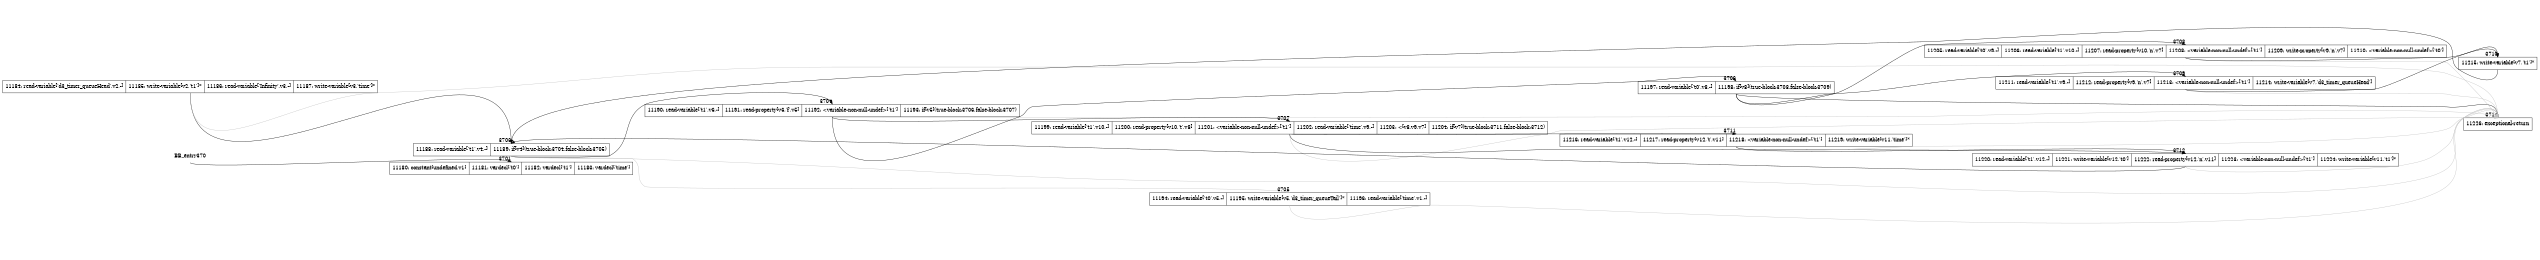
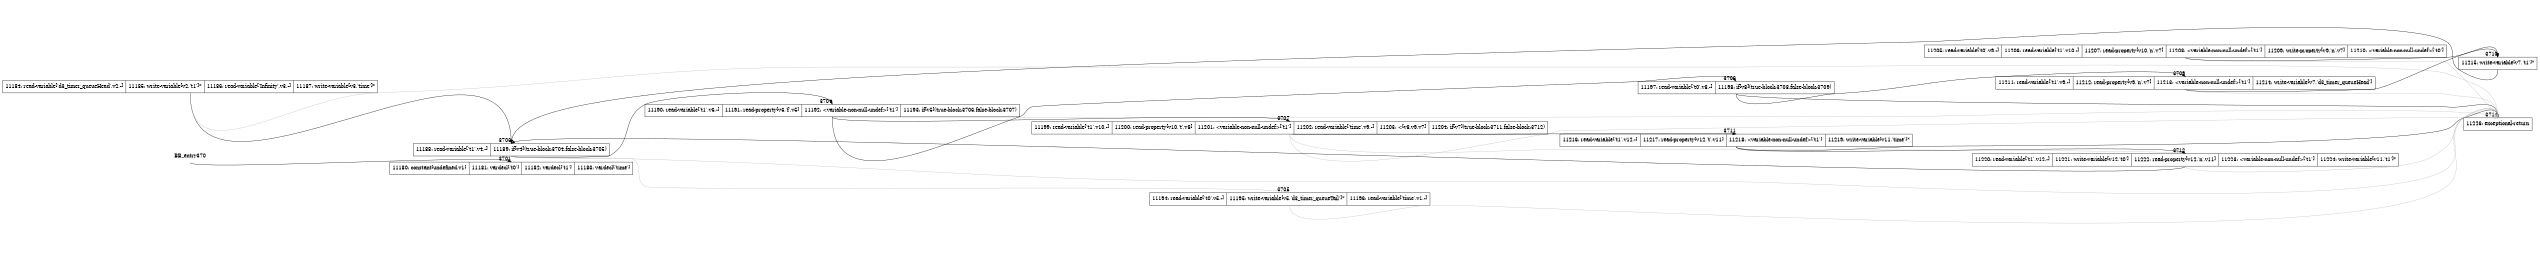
edge "11197: read-variable['t0',v8,-]" -> "11205: read-variable['t0',v9,-]": removed
edge "11216: read-variable['t1',v12,-]" -> "11226: exceptional-return": color gray -> black
edge "11199: read-variable['t1',v10,-]" -> "11220: read-variable['t1',v12,-]": color black -> gray
